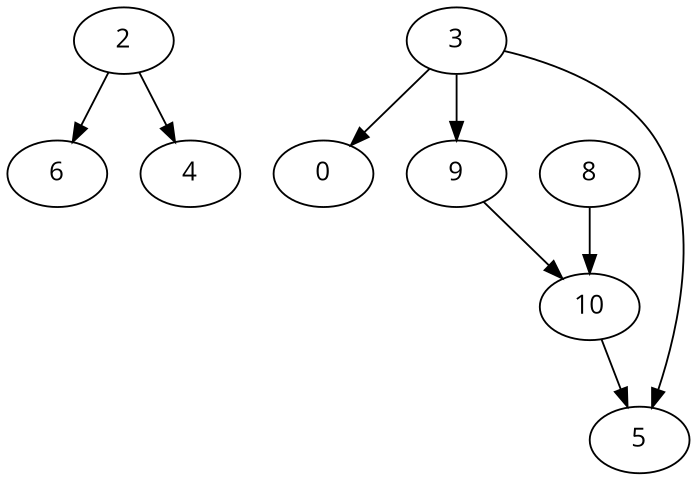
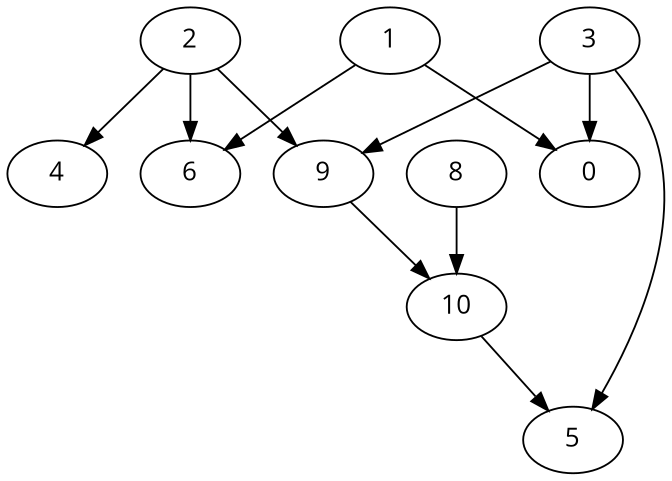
node "1": added
edge "2" -> "9": added
